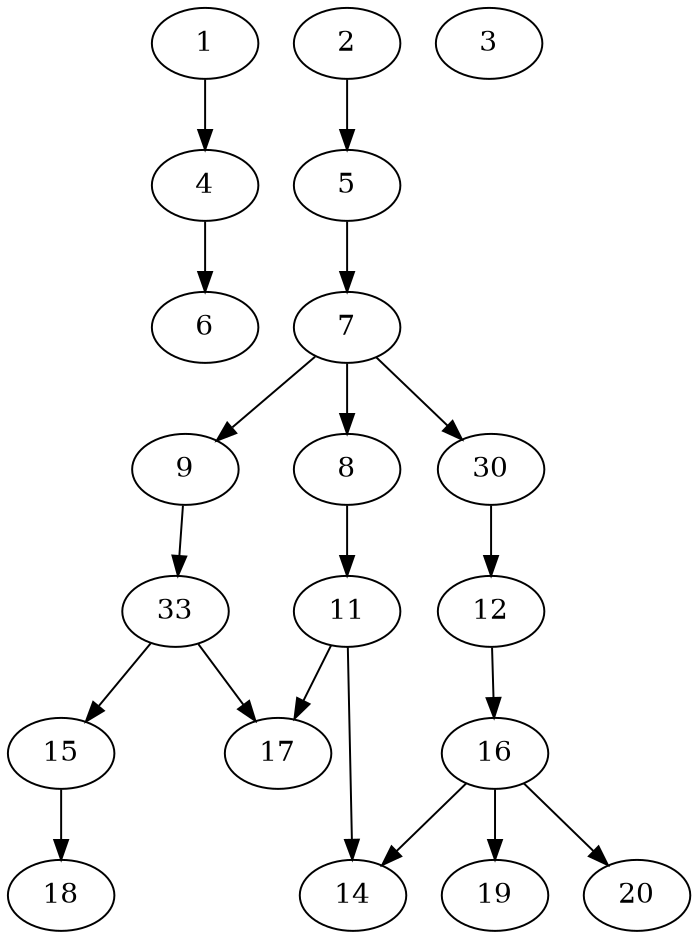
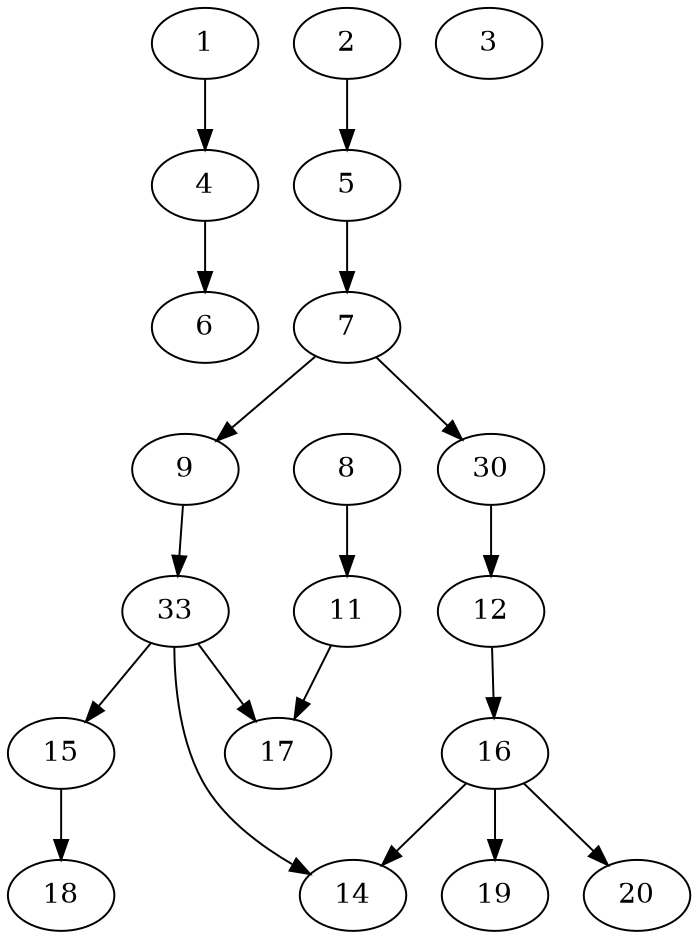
edge "7" -> "8": removed
edge "11" -> "14": now "33" -> "14"
